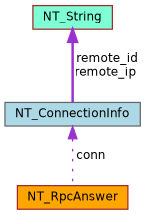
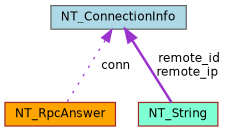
edge "NT_ConnectionInfo" -> "NT_String": reversed
